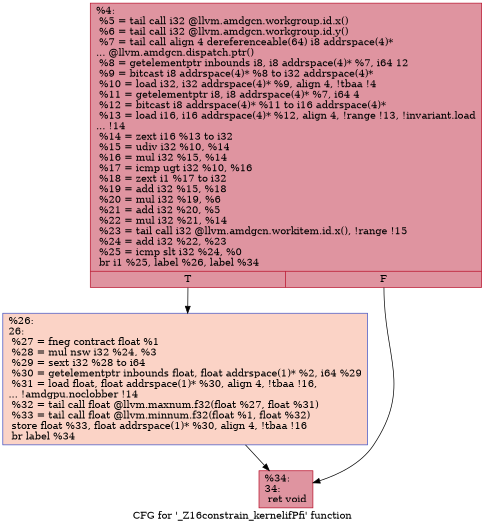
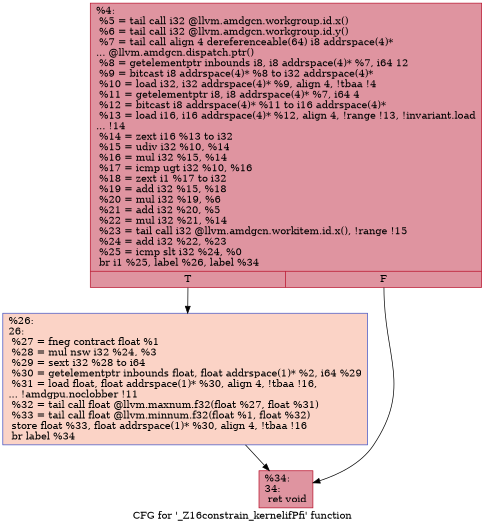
node "%26:": text "... !amdgpu.noclobber !14" -> "... !amdgpu.noclobber !11"
